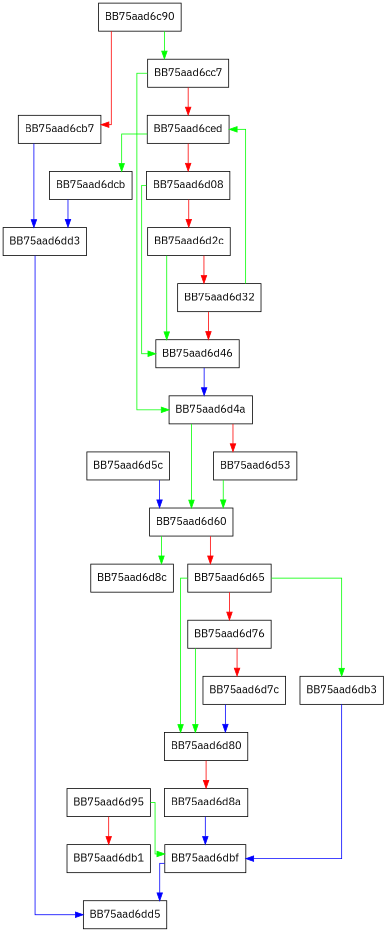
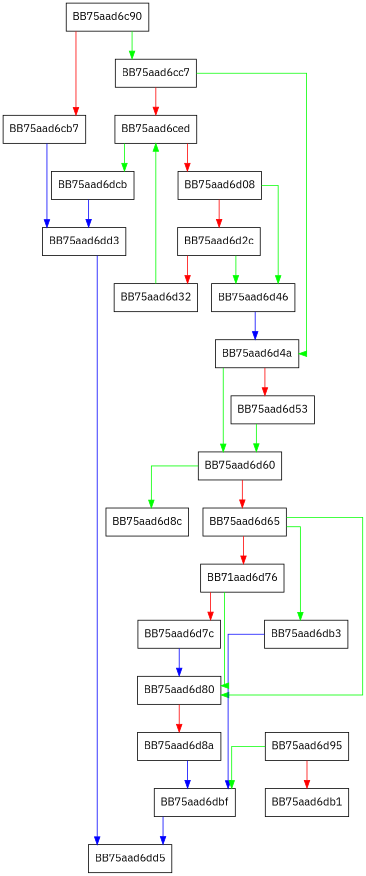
edge "BB75aad6d32" -> "BB75aad6d46": removed
node "BB75aad6d5c": removed
node "BB75aad6d76": label "BB75aad6d76" -> "BB71aad6d76"
